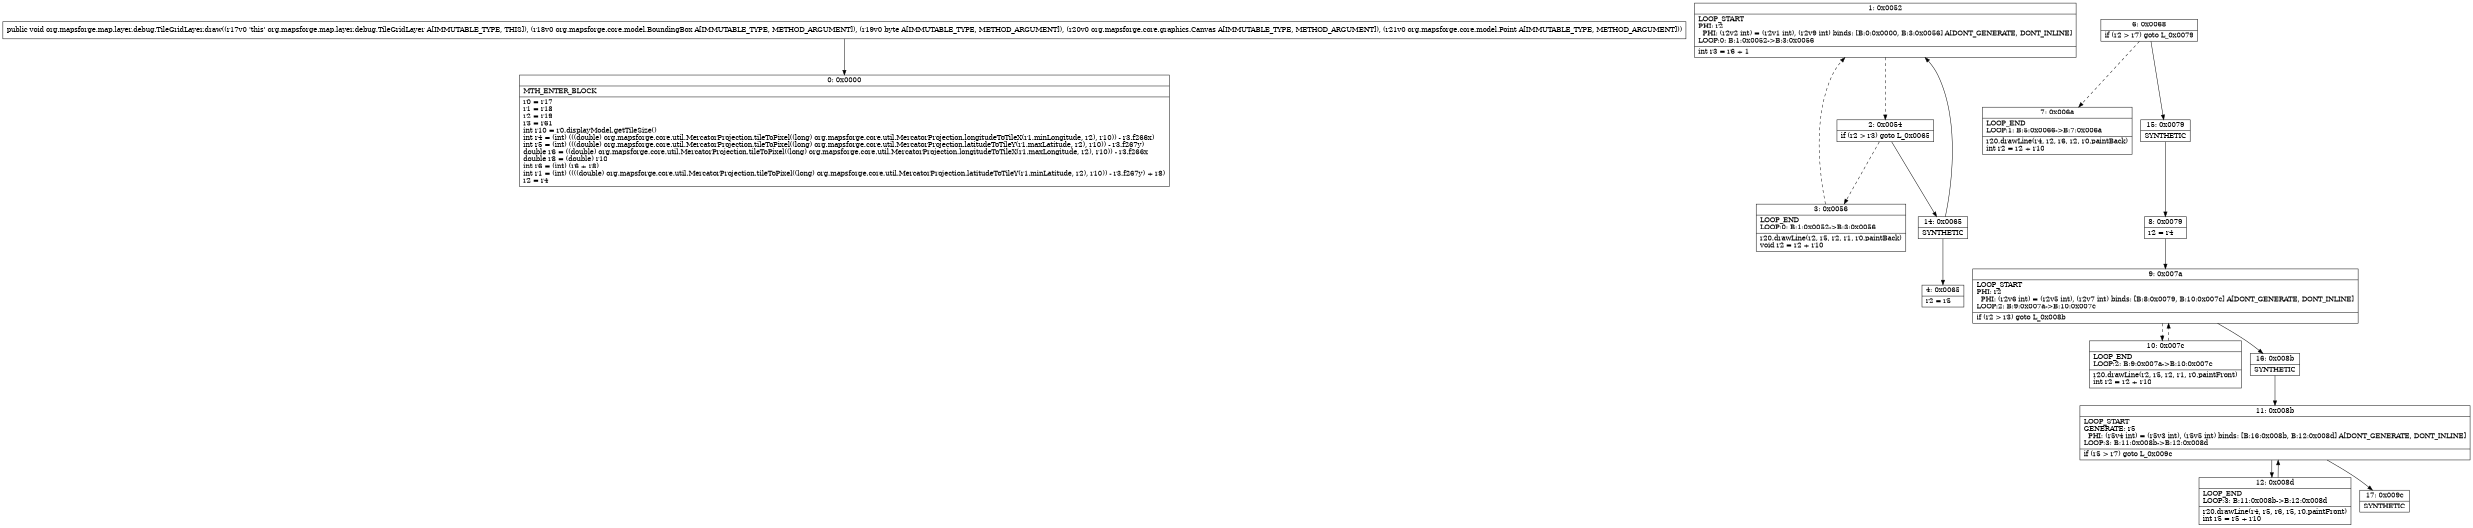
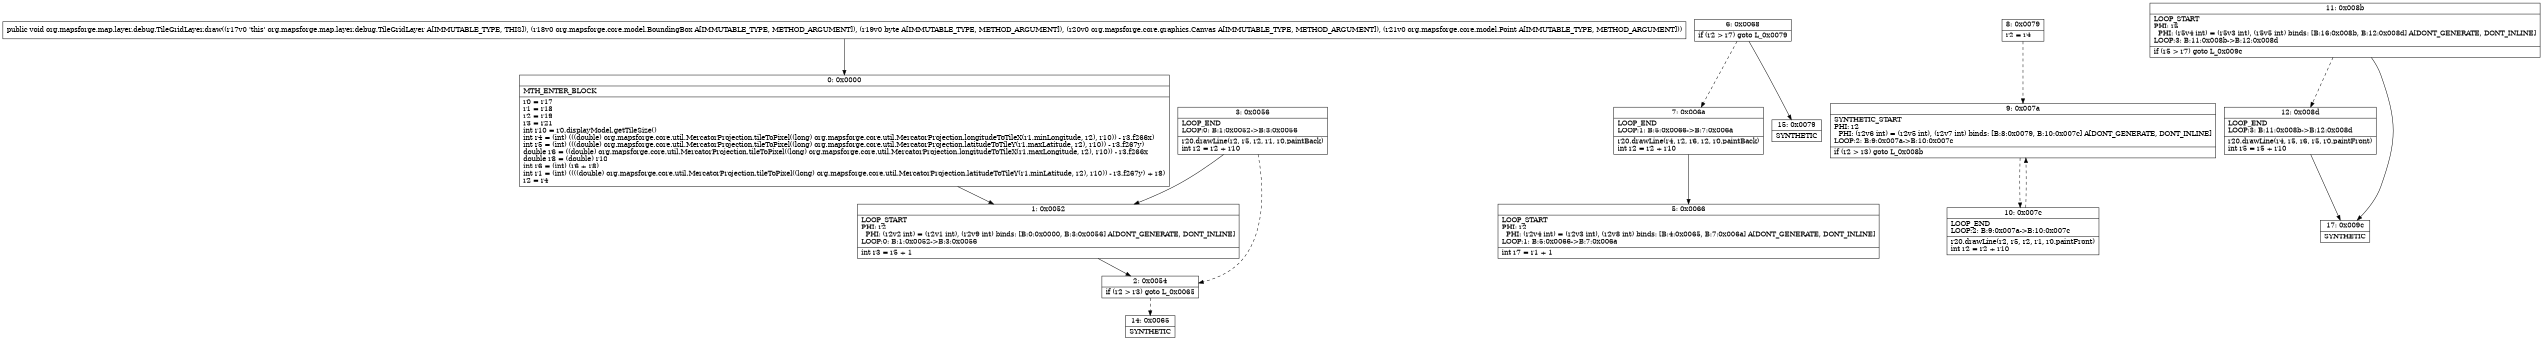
node "1: 0x0052": text "int r3 = r6 + 1" -> "int r3 = r5 + 1"
edge "1: 0x0052" -> "2: 0x0054": style dashed -> solid
node "0: 0x0000": text "r3 = r61" -> "r3 = r21"
edge "3: 0x0056" -> "1: 0x0052": style dashed -> solid
edge "14: 0x0065" -> "1: 0x0052": now "0: 0x0000" -> "1: 0x0052"
edge "2: 0x0054" -> "3: 0x0056": reversed
edge "2: 0x0054" -> "14: 0x0065": style solid -> dashed
edge "15: 0x0079" -> "8: 0x0079": removed
node "5: 0x0066": added
node "3: 0x0056": text "void r2 = r2 + r10" -> "int r2 = r2 + r10"
edge "8: 0x0079" -> "9: 0x007a": style solid -> dashed
node "9: 0x007a": text "LOOP_START" -> "SYNTHETIC_START"
node "4: 0x0065": removed
node "16: 0x008b": removed
node "11: 0x008b": text "GENERATE: r5" -> "PHI: r5"
edge "11: 0x008b" -> "12: 0x008d": style solid -> dashed
edge "12: 0x008d" -> "11: 0x008b": now "12: 0x008d" -> "17: 0x009c"
